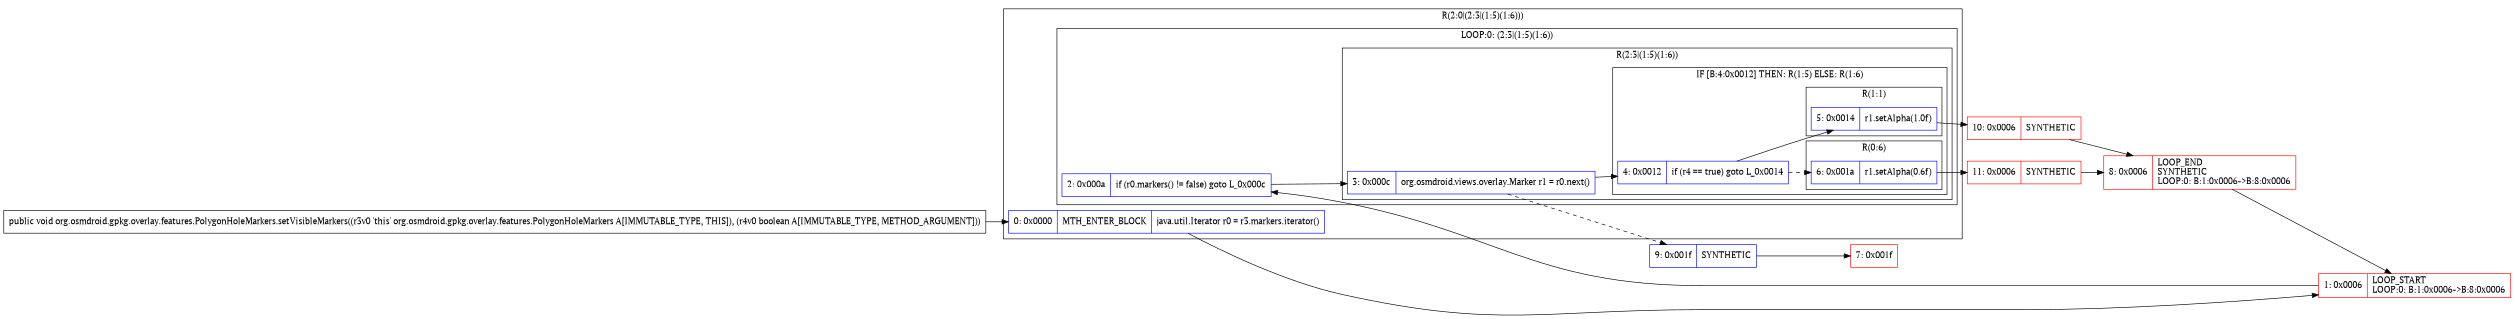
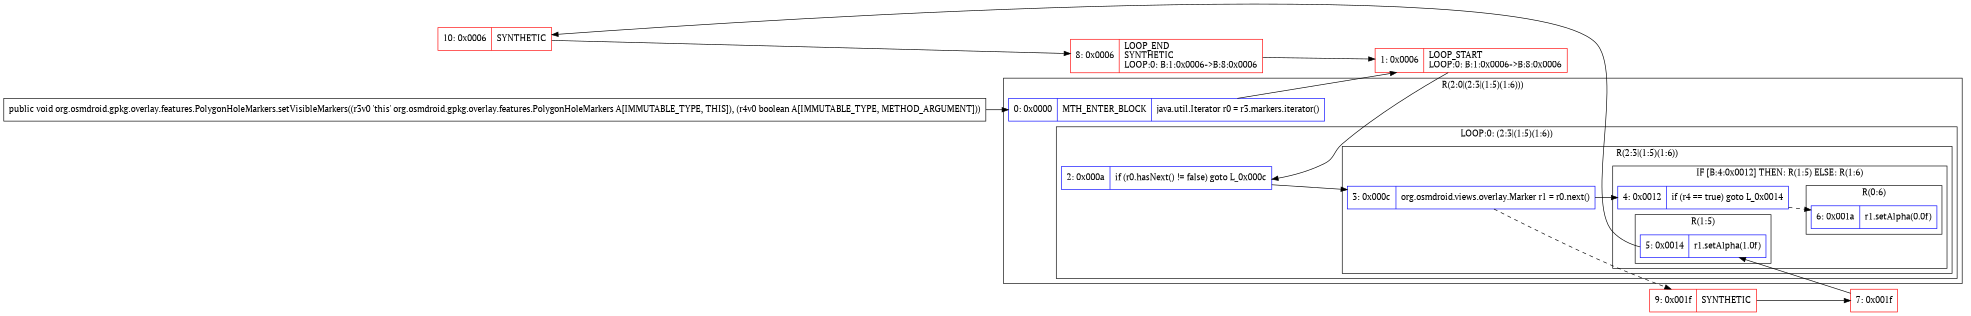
cluster "R(1:1)": label "R(1:1)" -> "R(1:5)"
edge "4: 0x0012" -> "5: 0x0014": now "7: 0x001f" -> "5: 0x0014"
node "6: 0x001a": text "r1.setAlpha(0.6f)" -> "r1.setAlpha(0.0f)"
node "11: 0x0006": removed
node "2: 0x000a": text "if (r0.markers() != false) goto L_0x000c" -> "if (r0.hasNext() != false) goto L_0x000c"
node "9: 0x001f": color blue -> red
